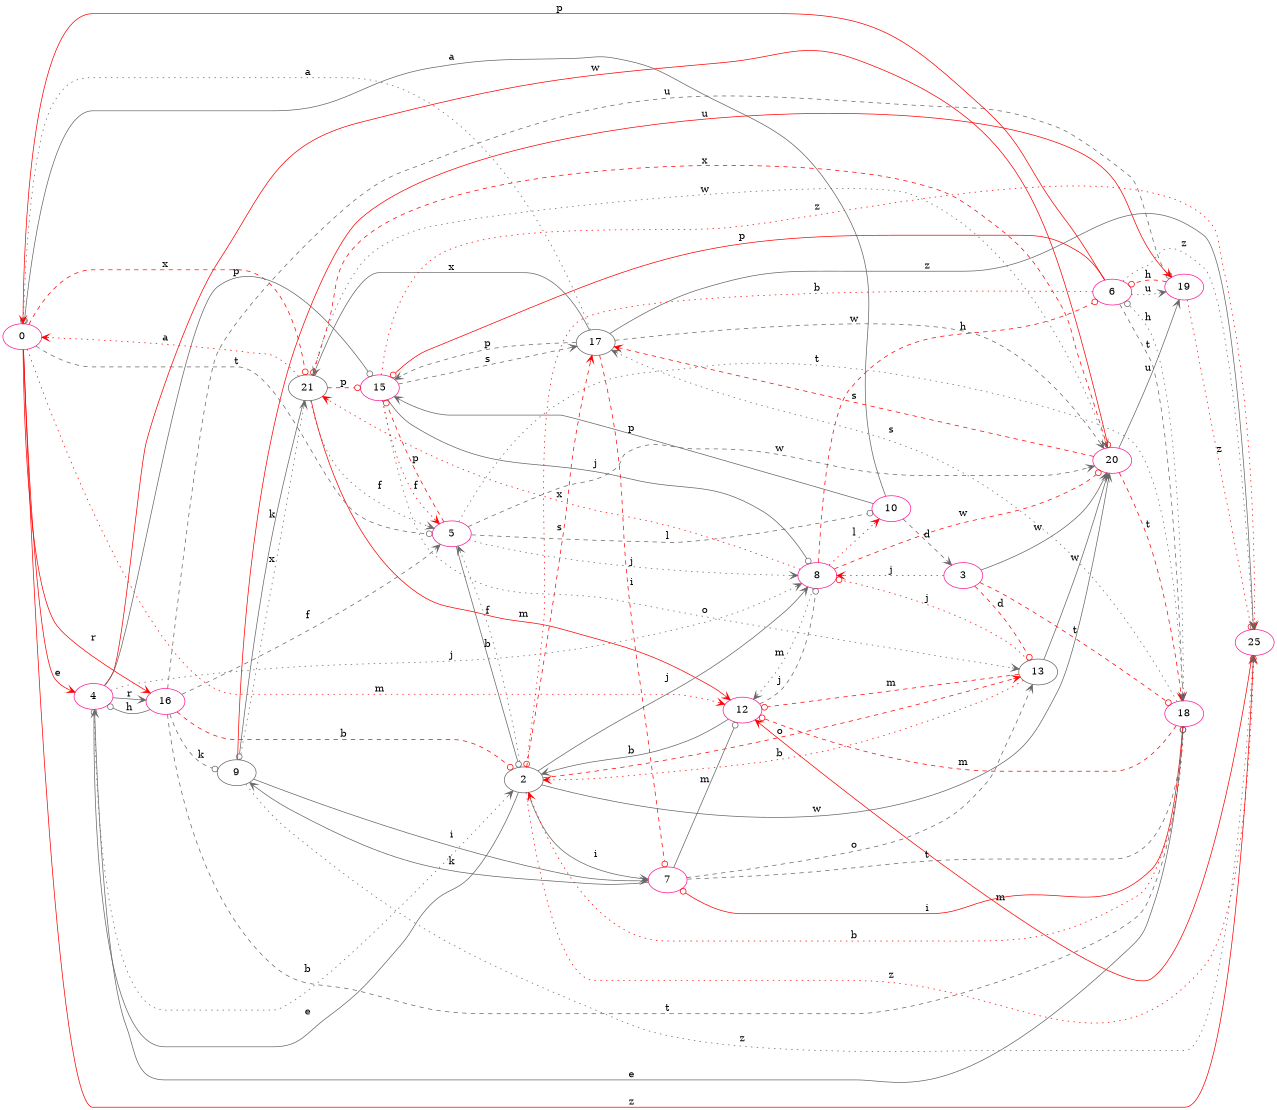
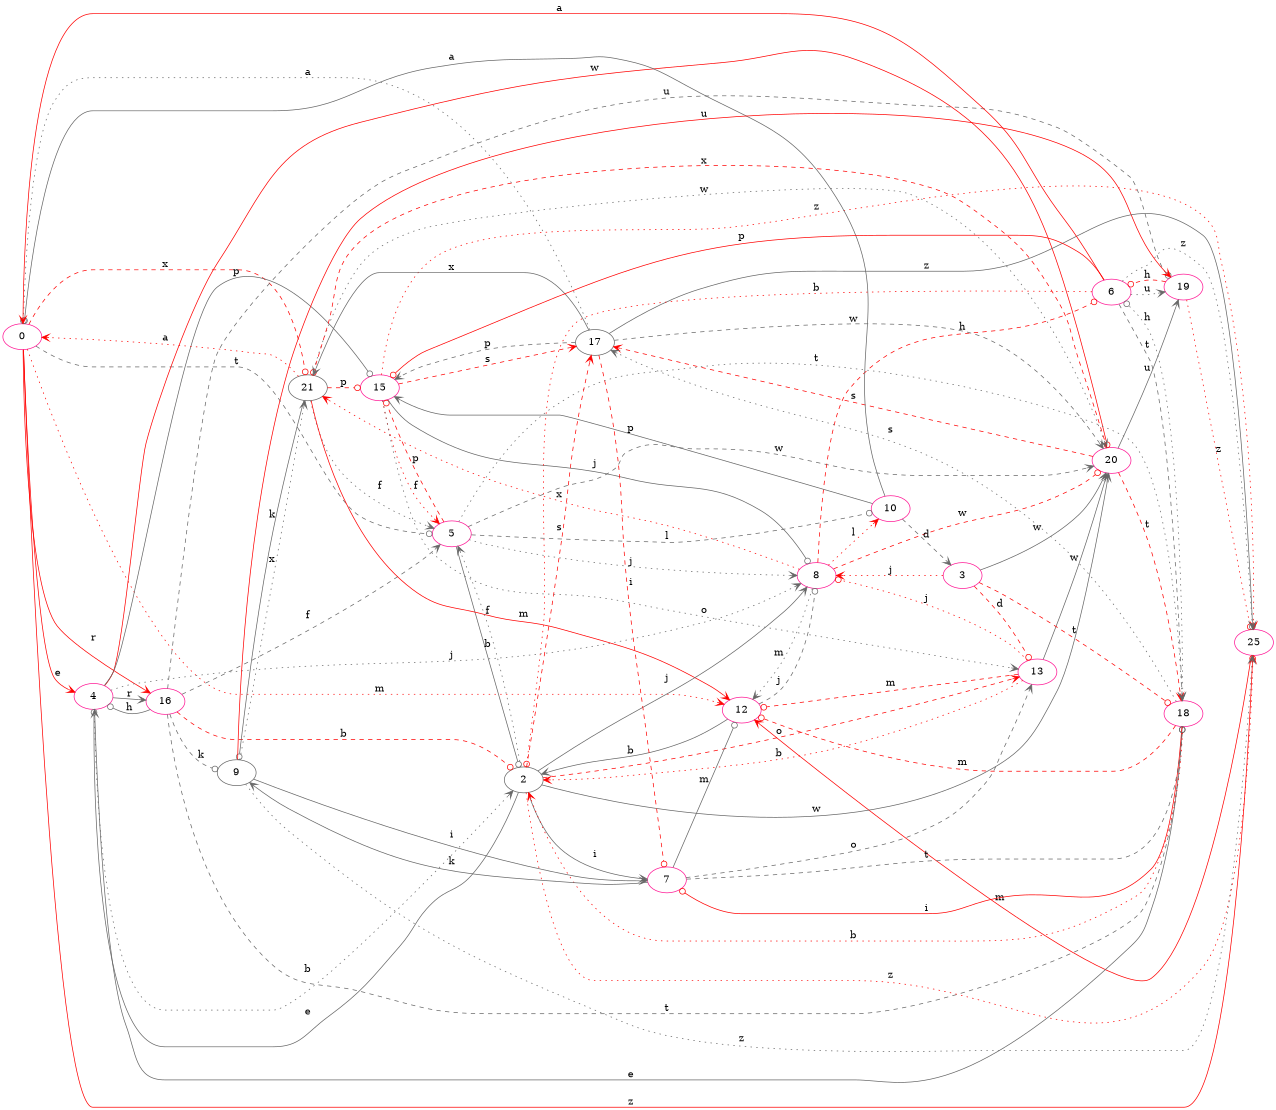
edge "6" -> "0": label "p" -> "a"
edge "15" -> "17": color gray40 -> red
node "13": color gray40 -> deeppink
